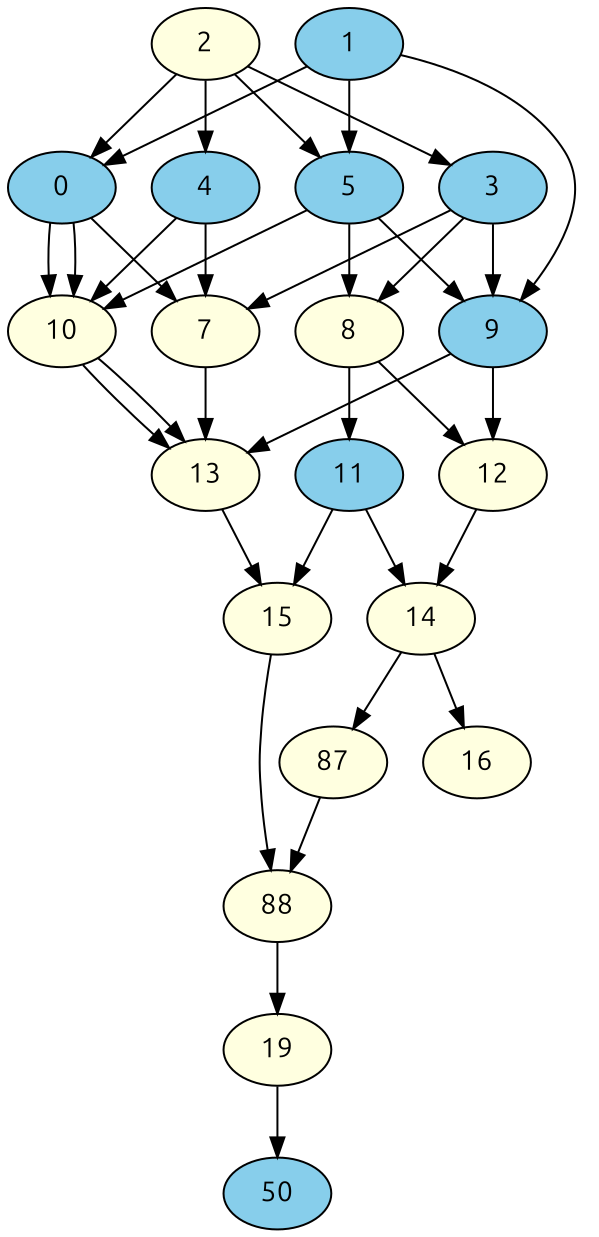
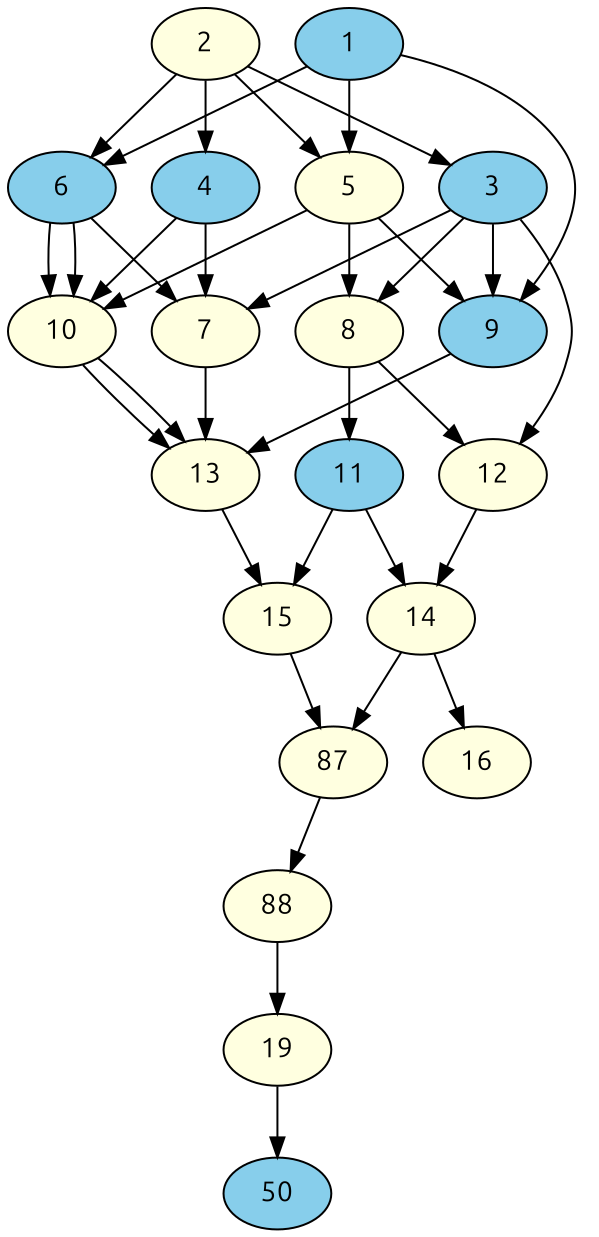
node "0": label "0" -> "6"
node "5": fillcolor skyblue -> lightyellow
edge "9" -> "12": now "3" -> "12"
edge "15" -> "88": now "15" -> "87"
